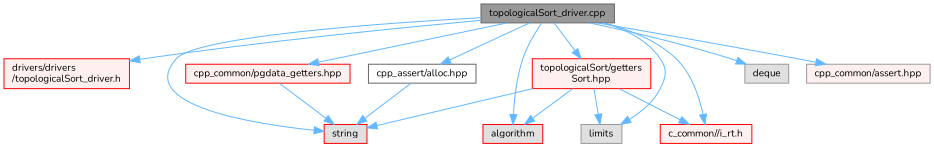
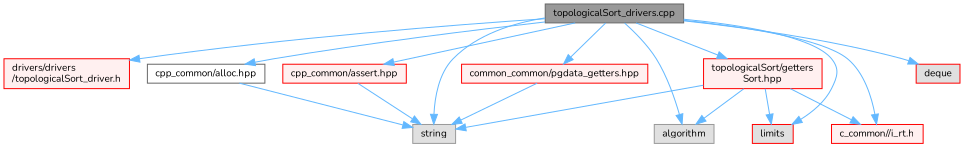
node "topologicalSort_driver.cpp": label "topologicalSort_driver.cpp" -> "topologicalSort_drivers.cpp"
node "cpp_common/pgdata_getters.hpp": label "cpp_common/pgdata_getters.hpp" -> "common_common/pgdata_getters.hpp"
node "cpp_assert/alloc.hpp": label "cpp_assert/alloc.hpp" -> "cpp_common/alloc.hpp"
node "deque": color grey60 -> red
node "cpp_common/assert.hpp": color grey60 -> red
edge "cpp_common/assert.hpp" -> "string": added
node "string": color red -> grey60
node "algorithm": color red -> grey60
node "limits": color grey60 -> red
